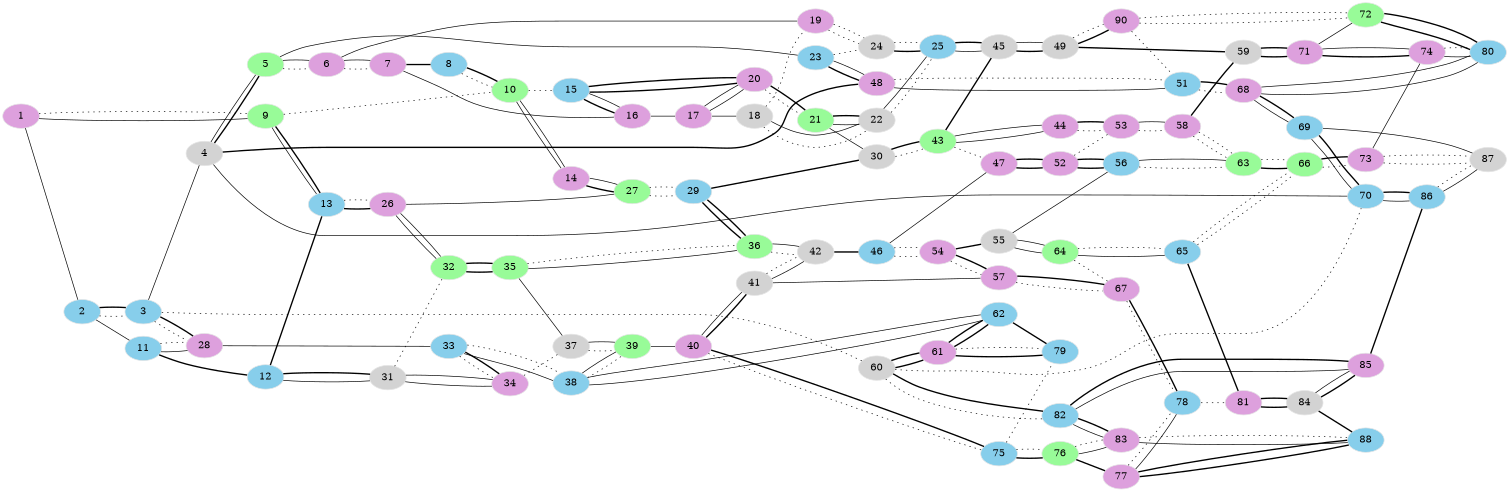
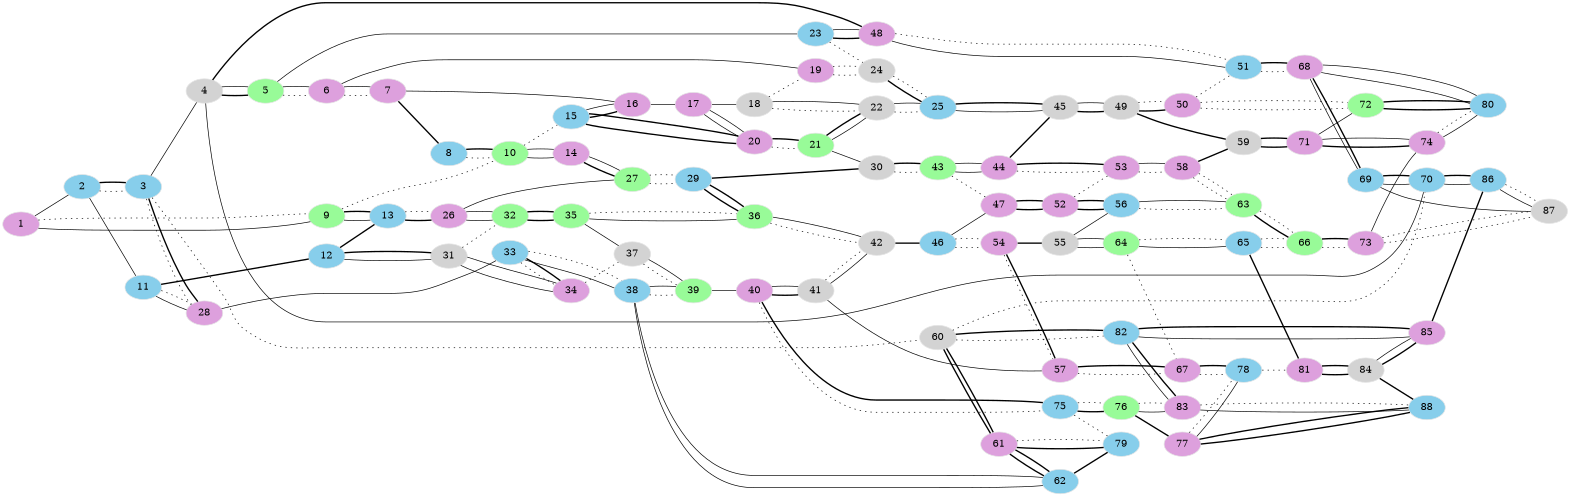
node "90": label "90" -> "50"
edge "45" -- "43": now "45" -- "44"
